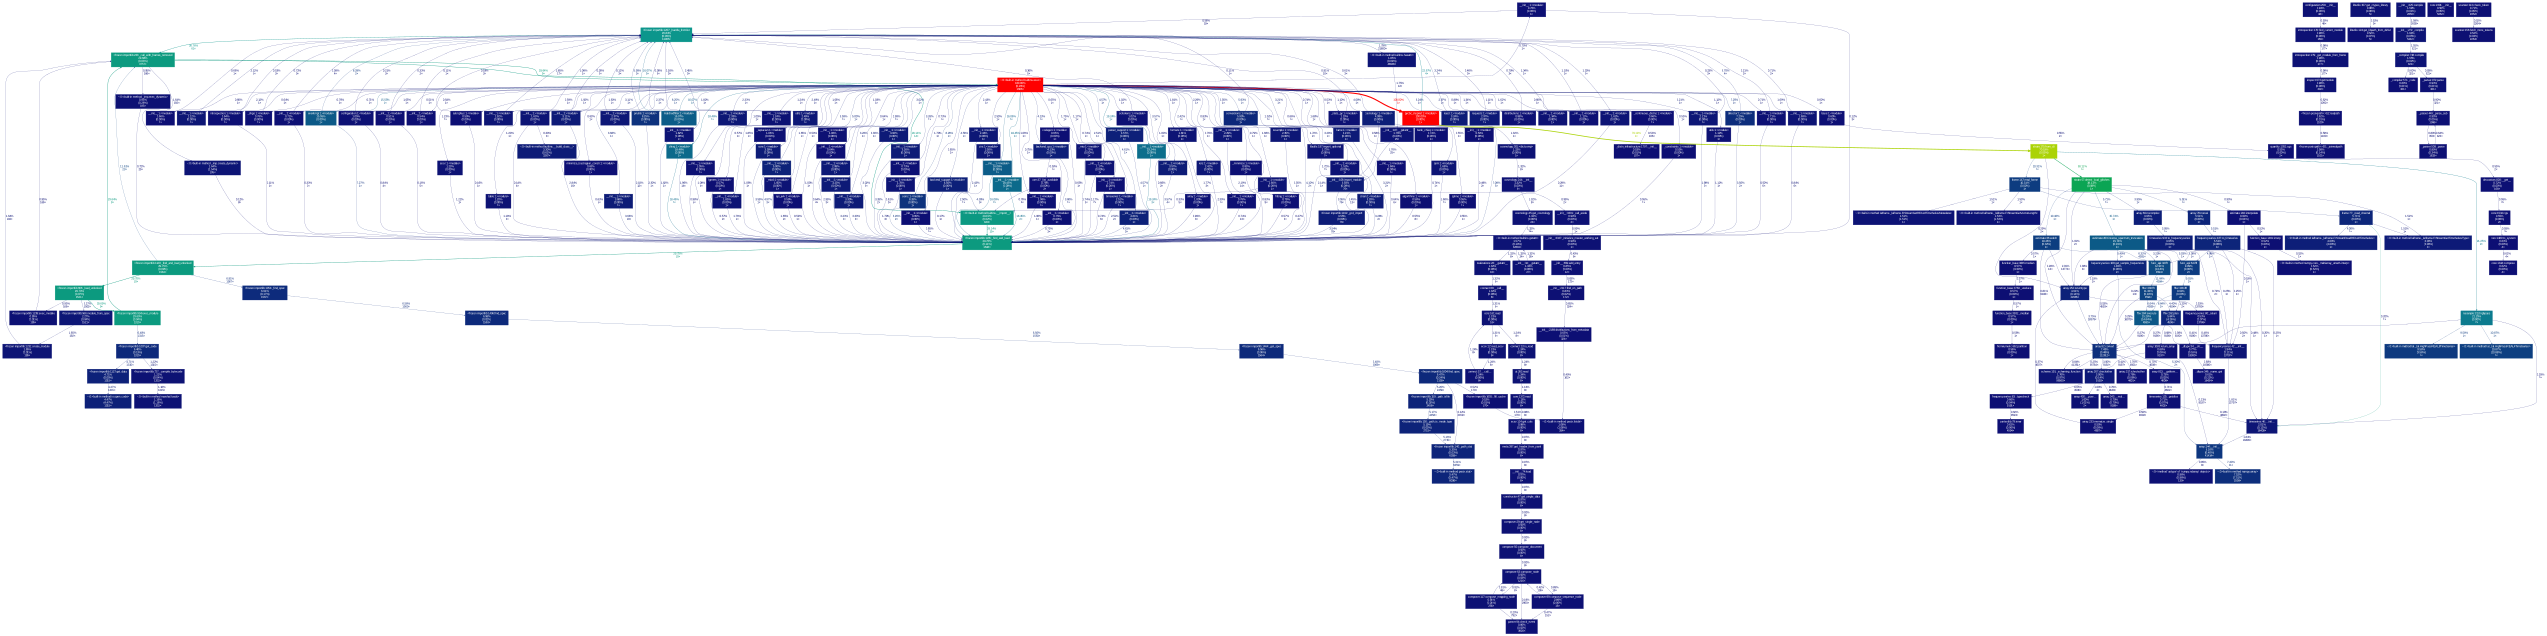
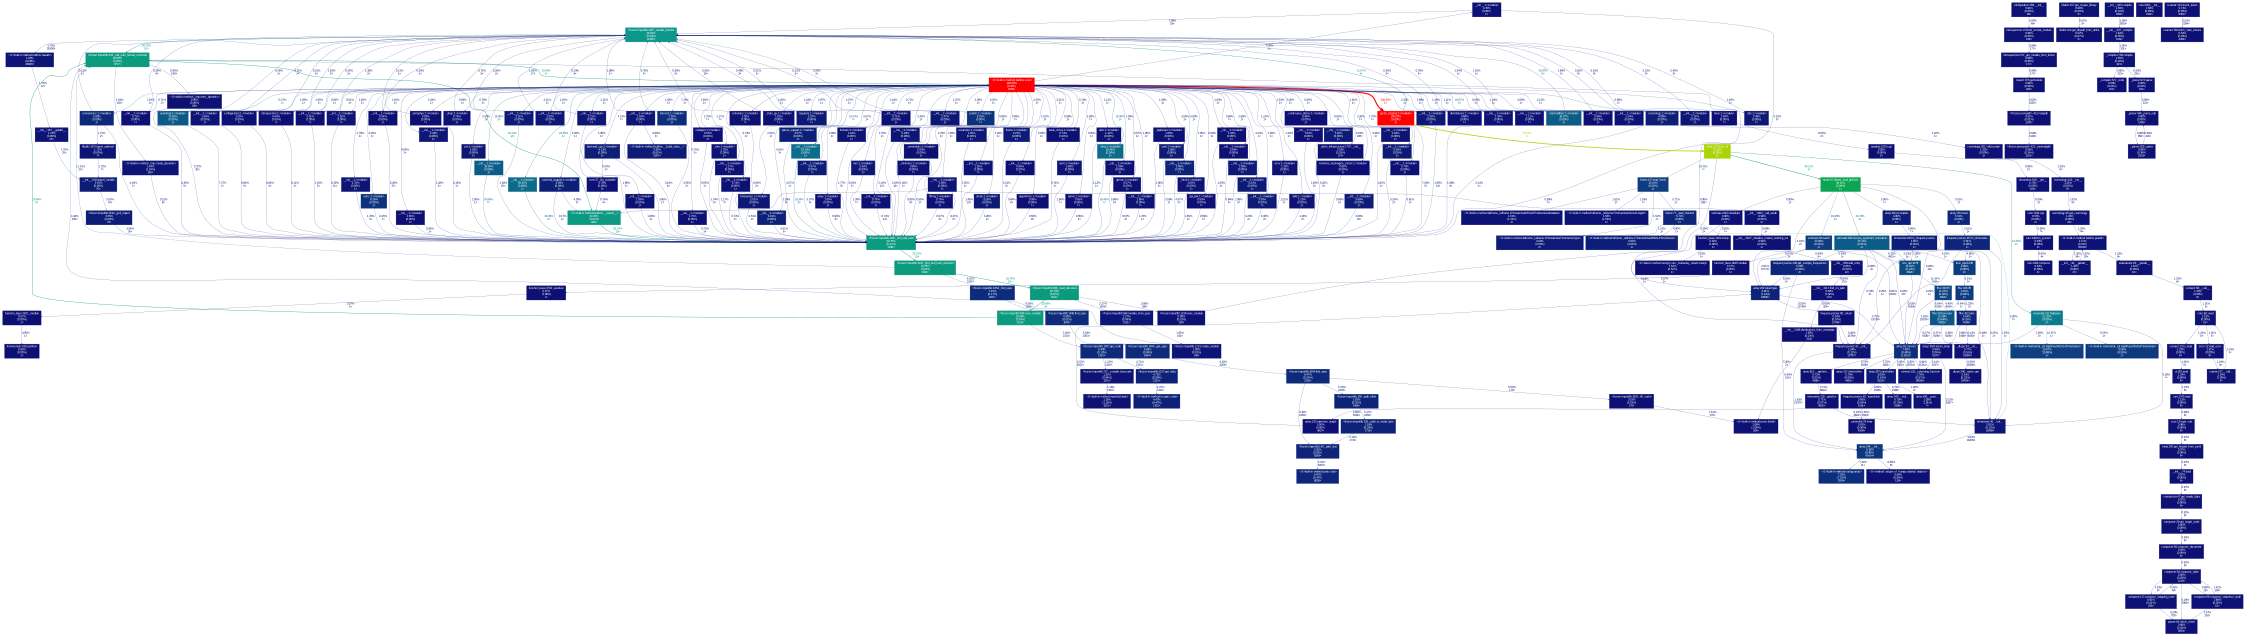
node "inject:1:<module> 3.24% (0.00%) 1×": removed
edge "__init__:1:<module> 0.54% (0.00%) 1×" -> "<frozen importlib:1165:_find_and_load 29.76% (0.11%) 1648×": added, label "0.43% 17×"
